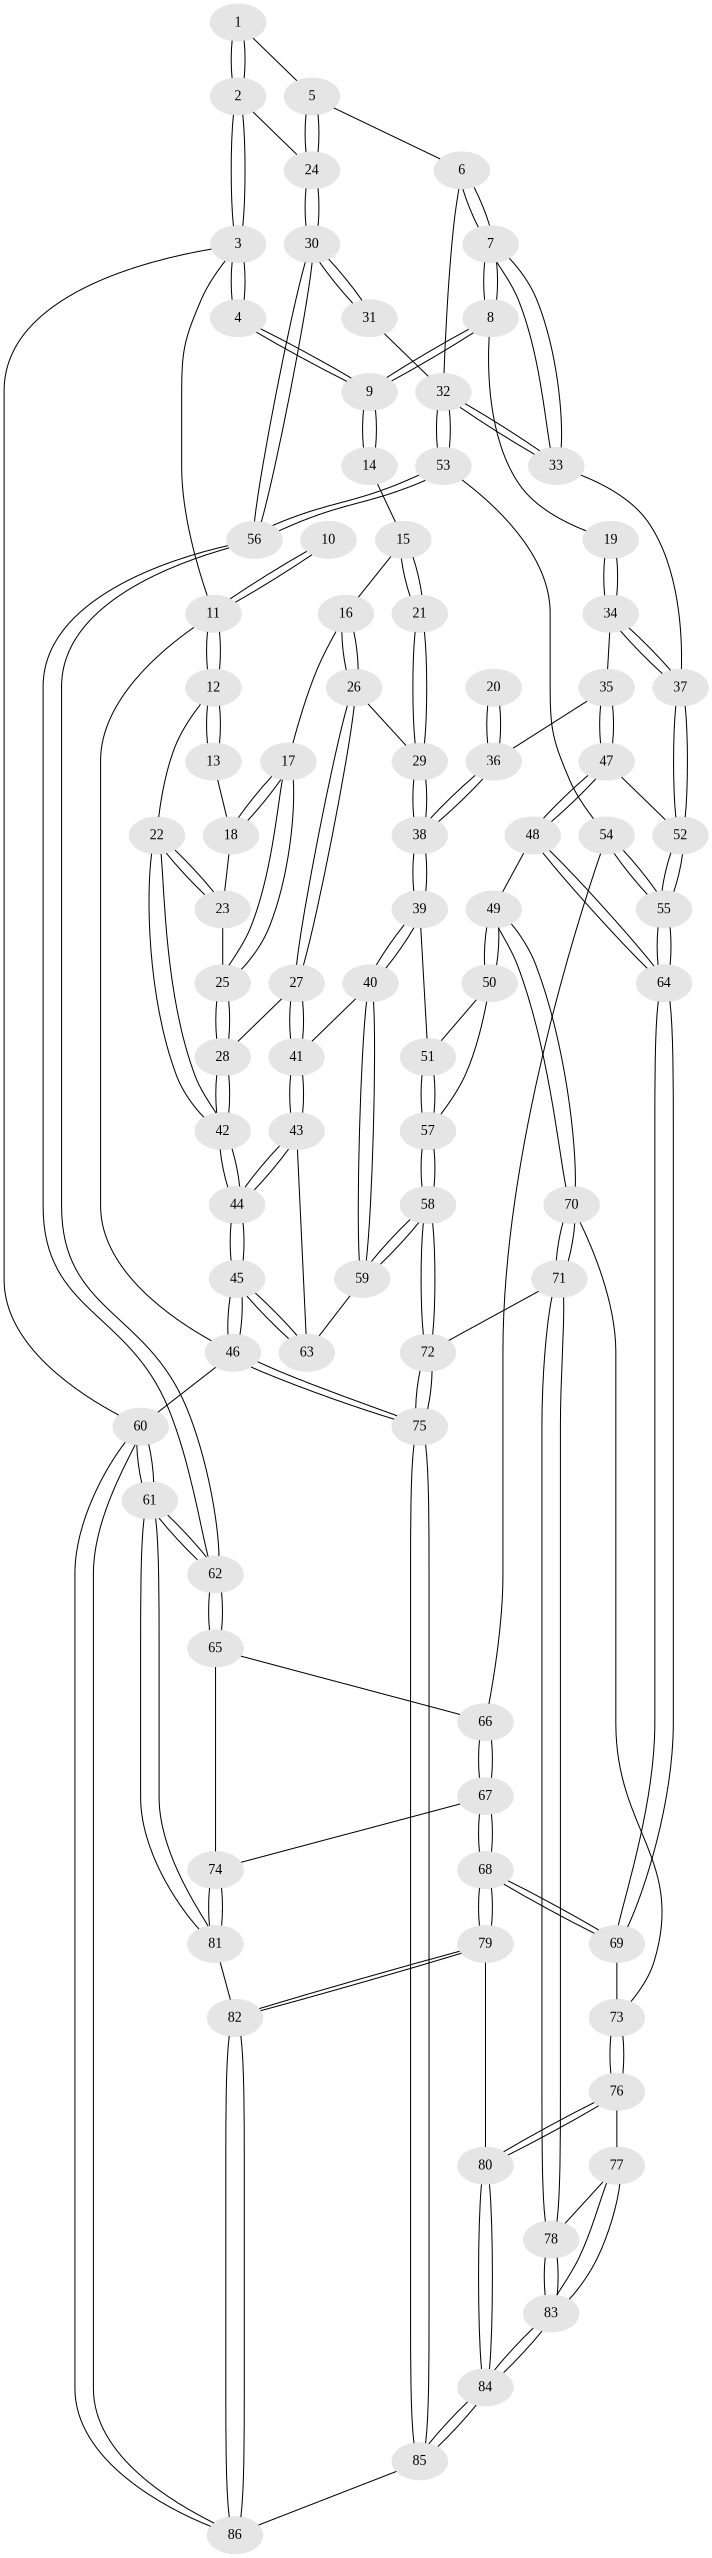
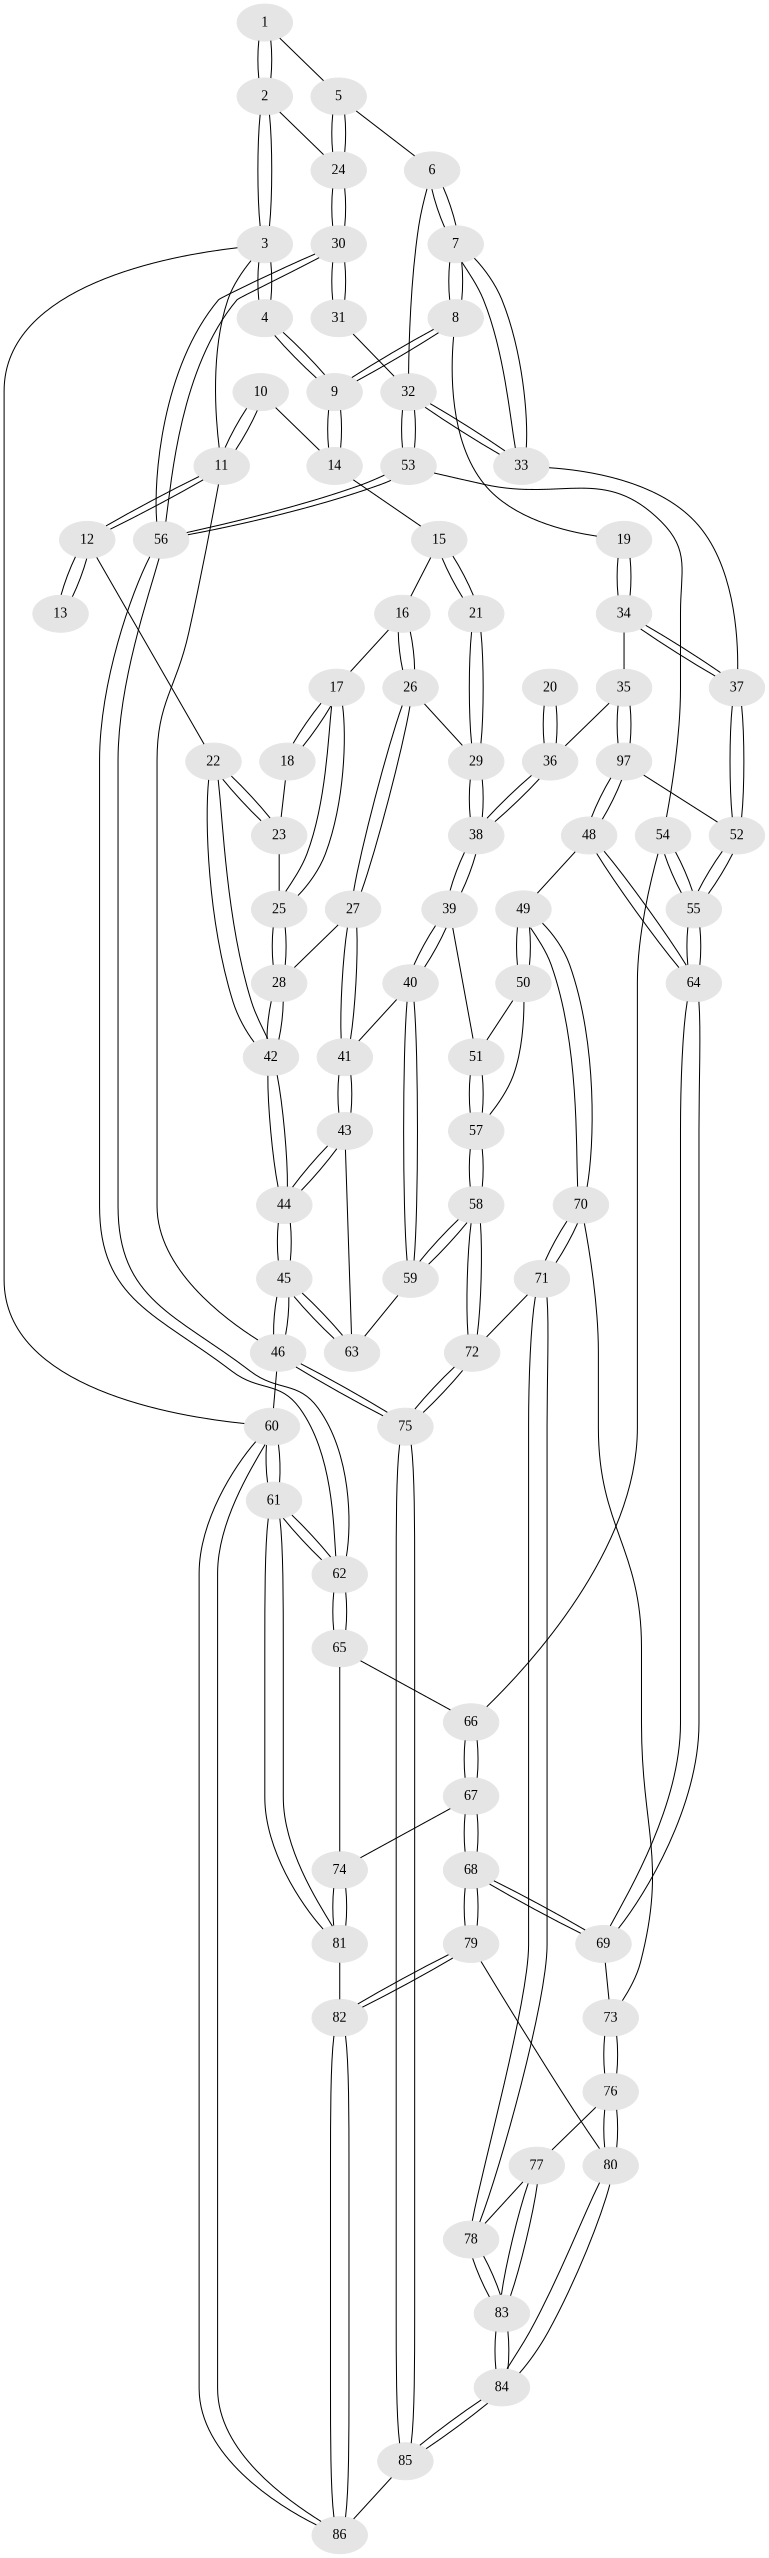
edge "10" -- "14": added
node "47": label "47" -> "97"
edge "13" -- "18": removed
